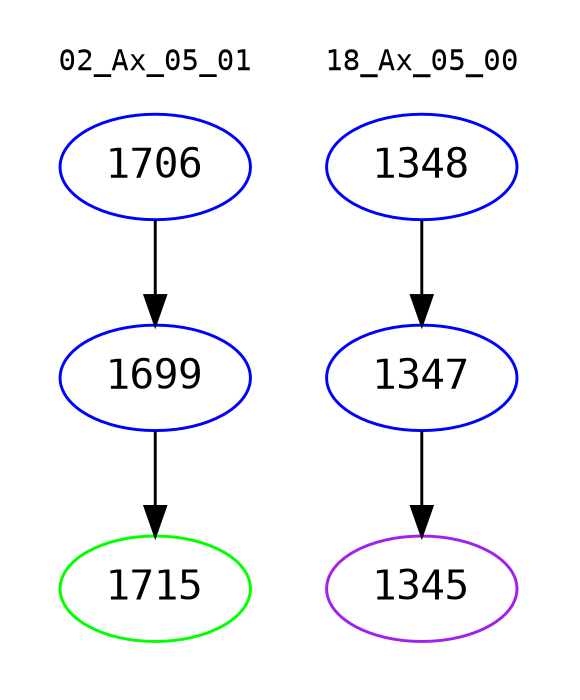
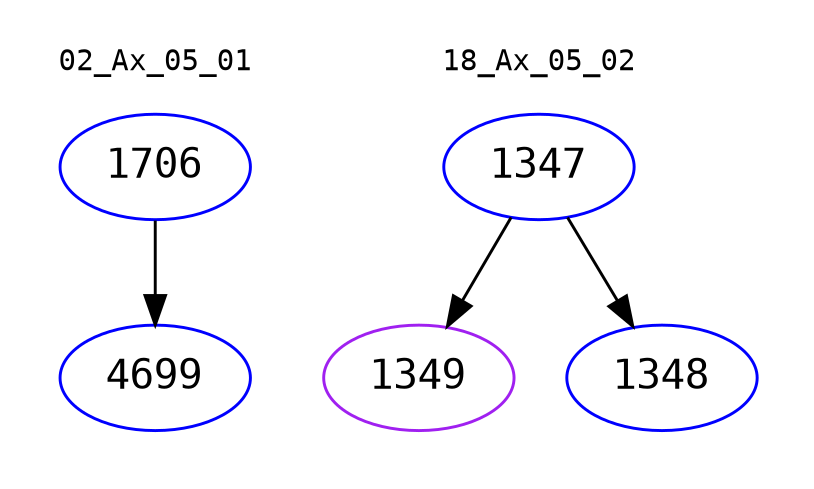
cluster "18_Ax_05_00": label "18_Ax_05_00" -> "18_Ax_05_02"
edge "1348" -> "1347": reversed
node "1699": label "1699" -> "4699"
node "1715": removed
node "1345": label "1345" -> "1349"
